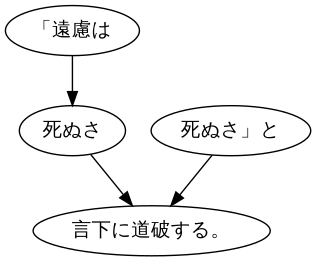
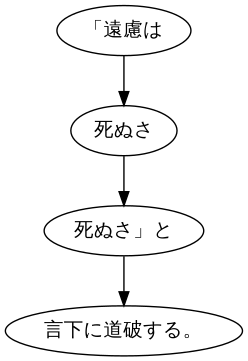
edge "死ぬさ" -> "言下に道破する。": now "死ぬさ" -> "死ぬさ」と"
